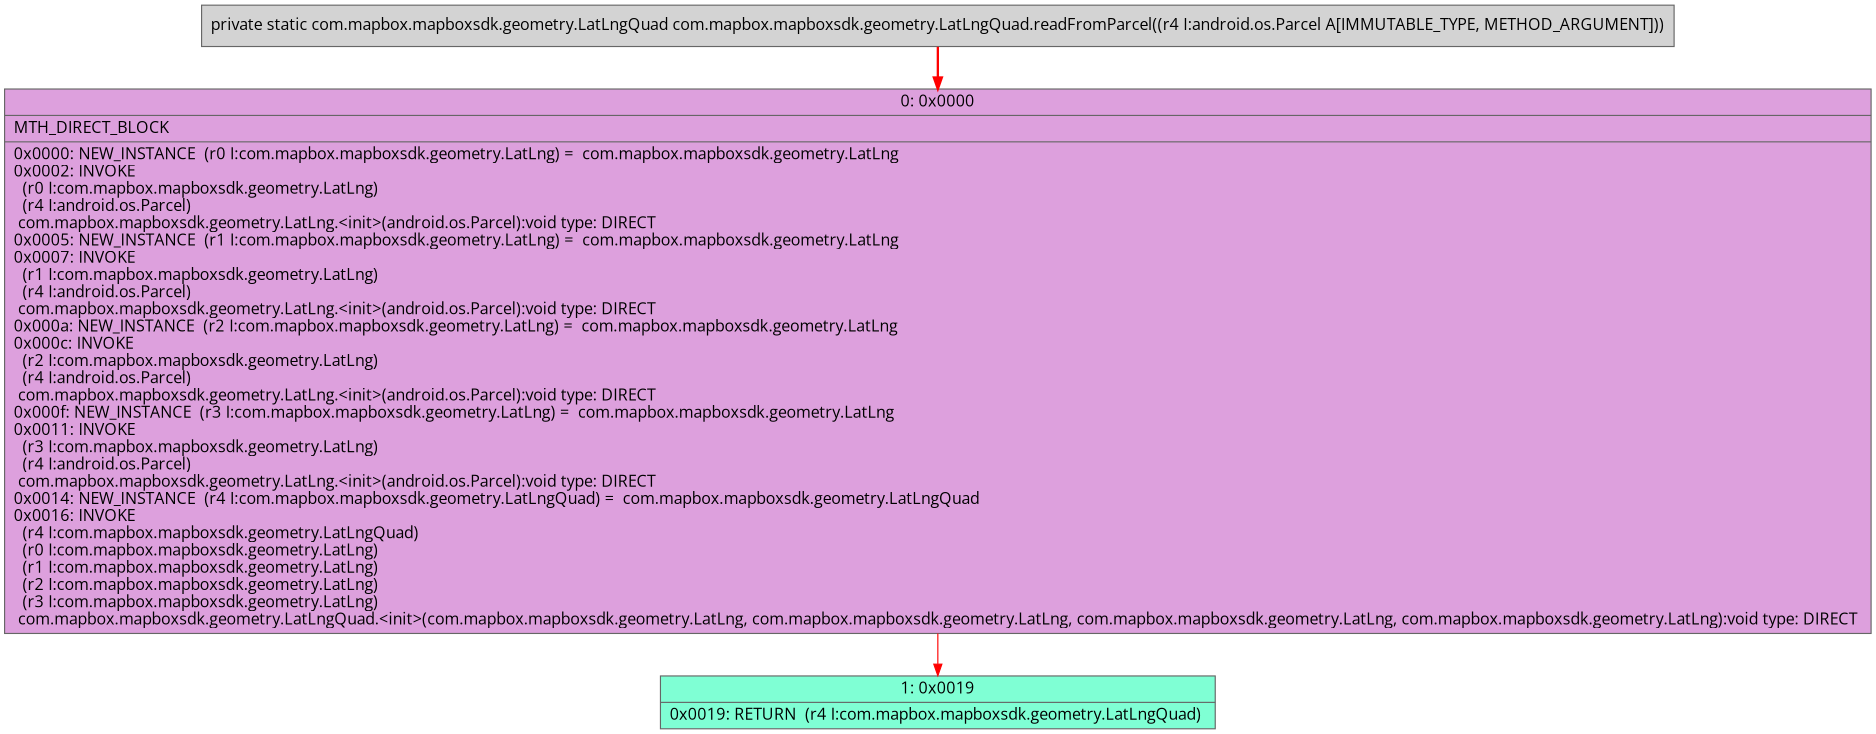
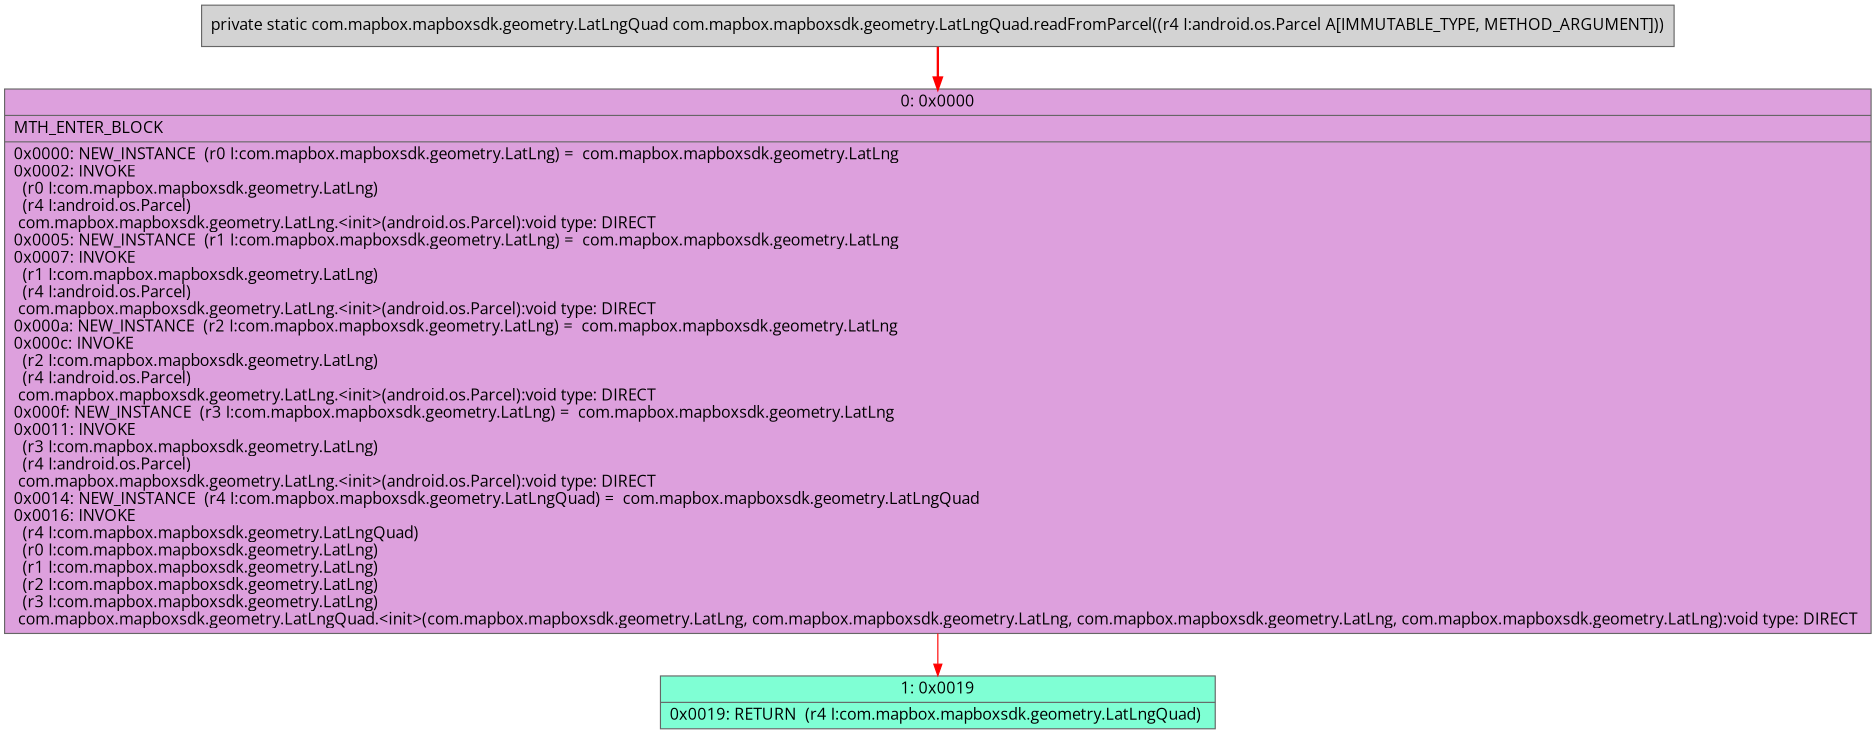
node "0: 0x0000": text "MTH_DIRECT_BLOCK" -> "MTH_ENTER_BLOCK"
